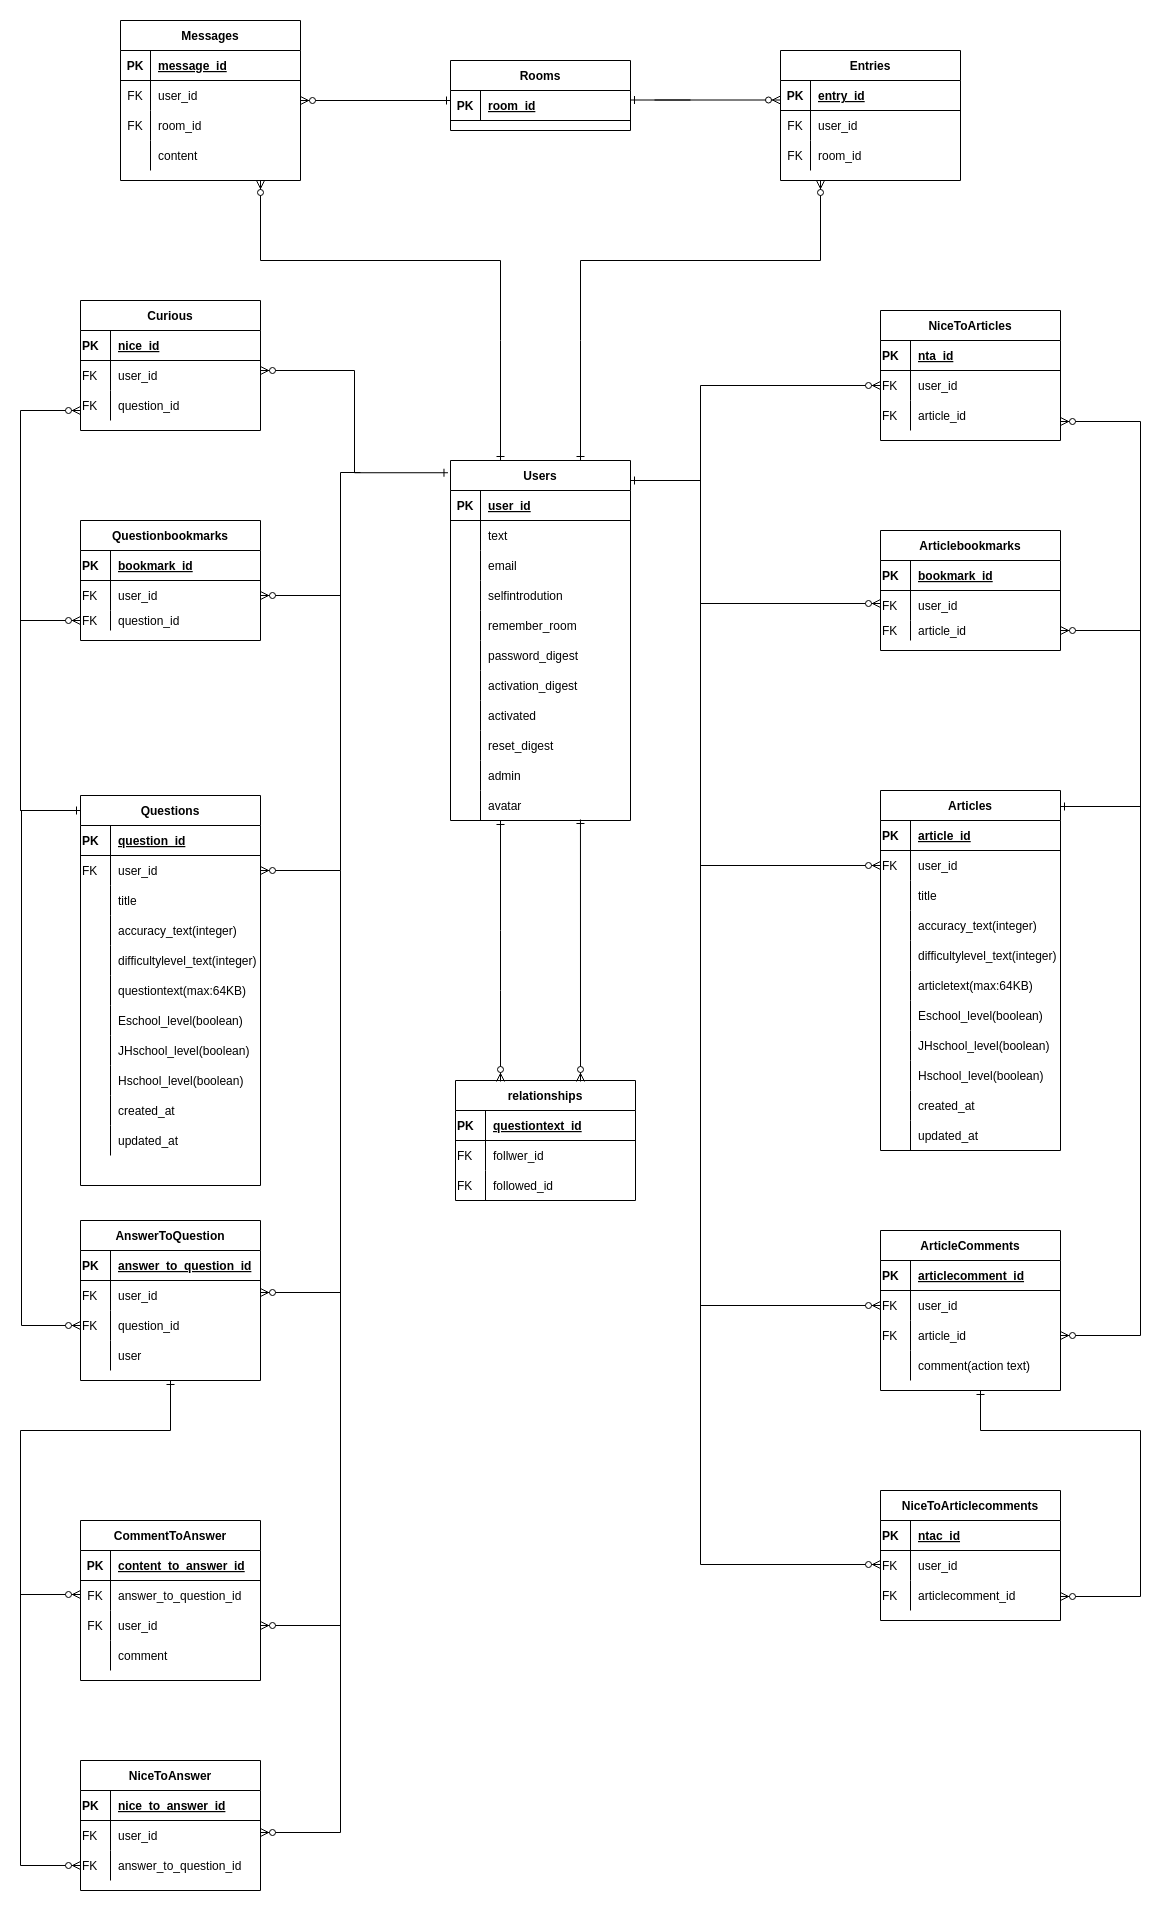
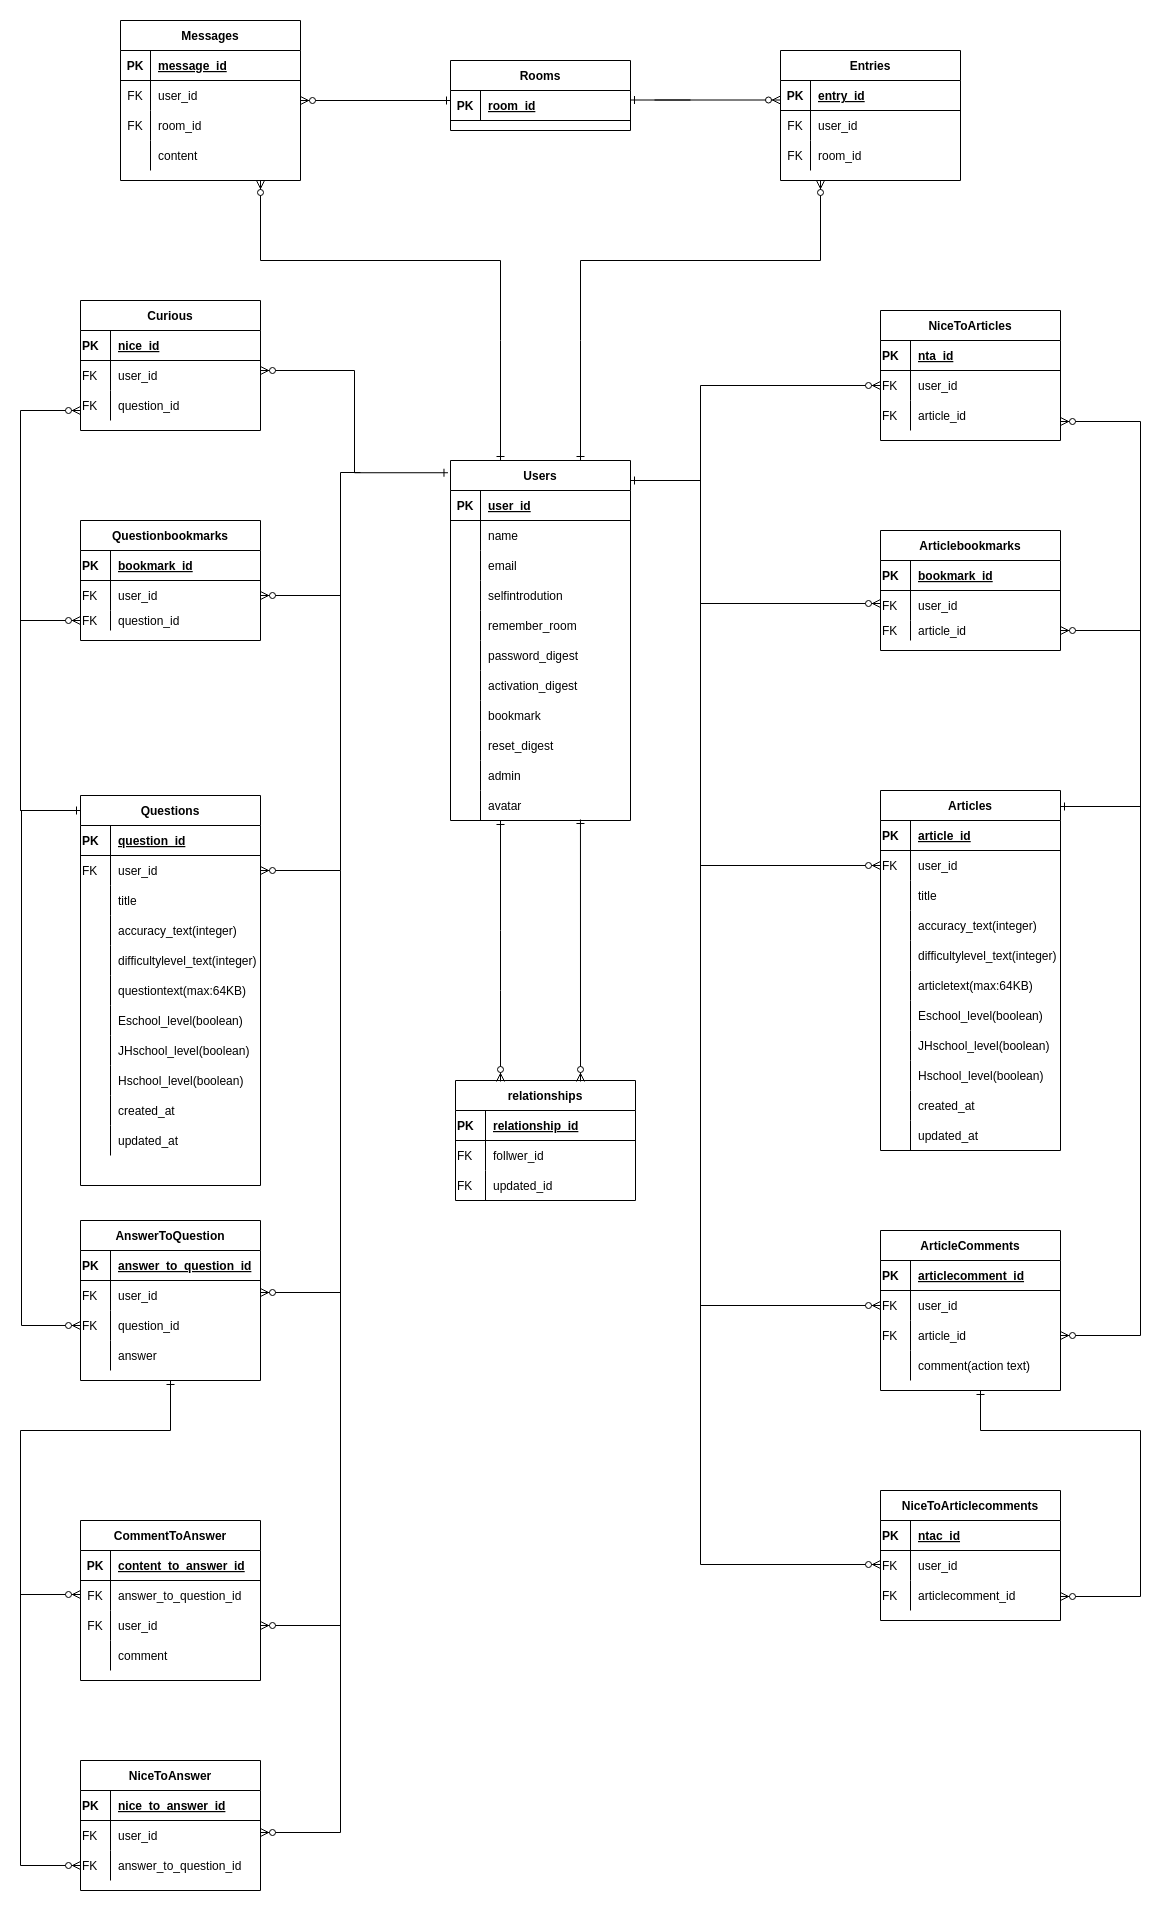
node "text": label "text" -> "name"
node "activated": label "activated" -> "bookmark"
node "questiontext_id": label "questiontext_id" -> "relationship_id"
node "followed_id": label "followed_id" -> "updated_id"
node "user": label "user" -> "answer"
